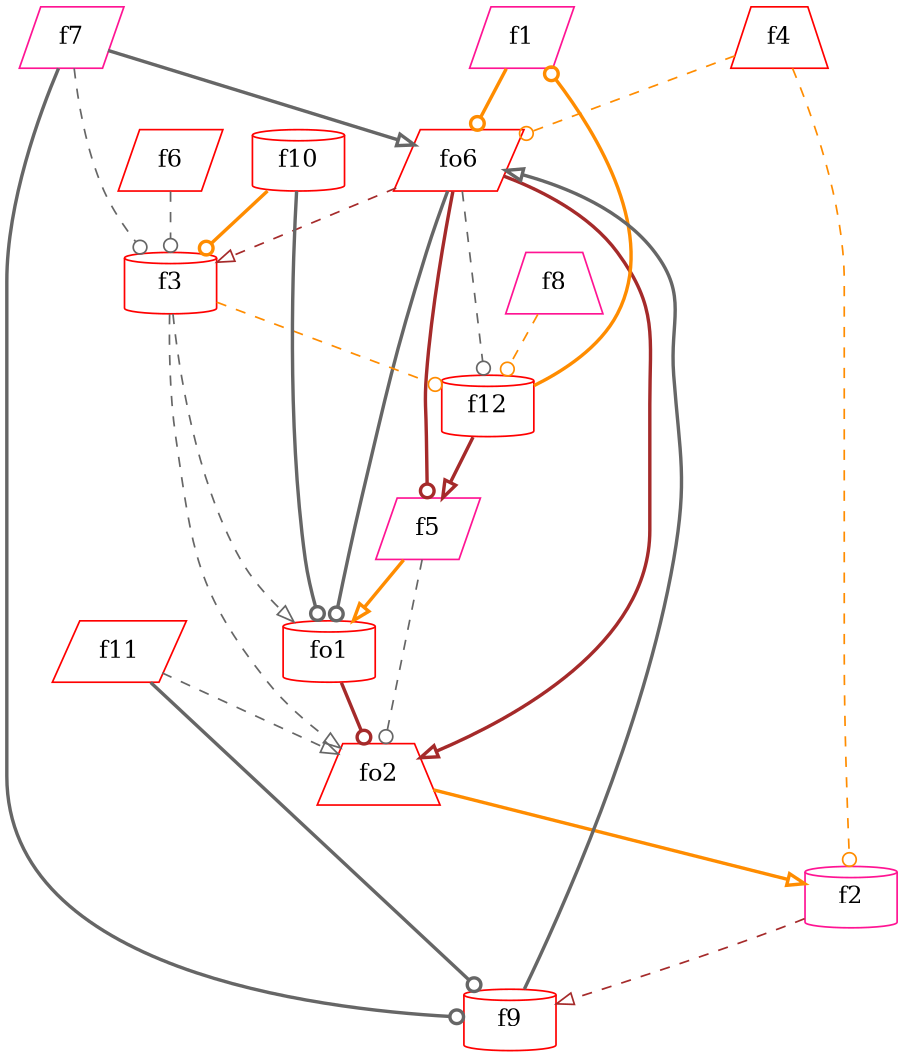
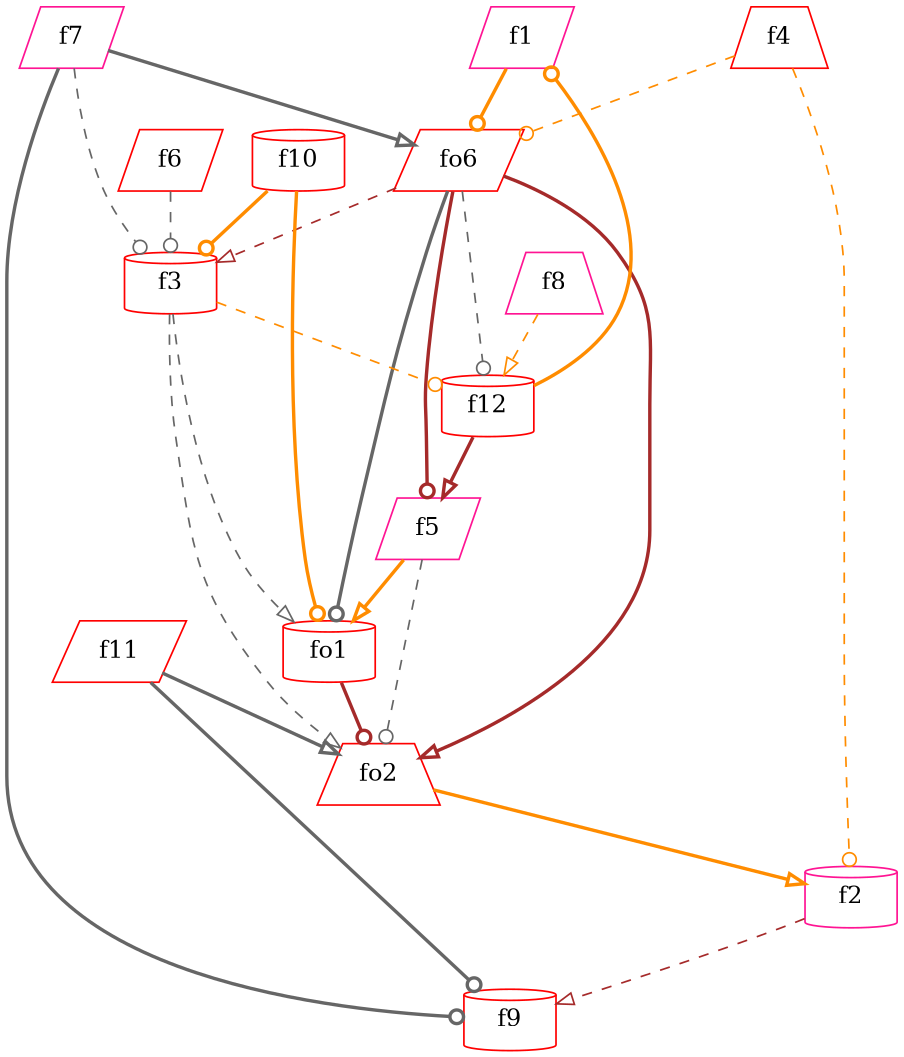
edge "f8" -> "f12": arrowhead odot -> onormal
edge "f10" -> "fo1": color gray40 -> darkorange
edge "f9" -> "fo6": removed
edge "f11" -> "fo2": style dashed -> bold
